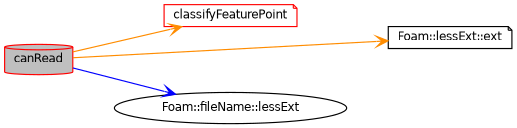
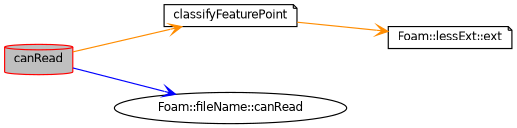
node "classifyFeaturePoint": color red -> black
edge "canRead" -> "Foam::lessExt::ext": now "classifyFeaturePoint" -> "Foam::lessExt::ext"
node "Foam::fileName::lessExt": label "Foam::fileName::lessExt" -> "Foam::fileName::canRead"
